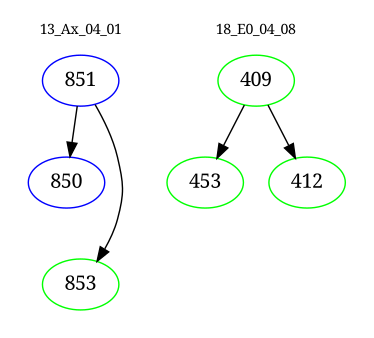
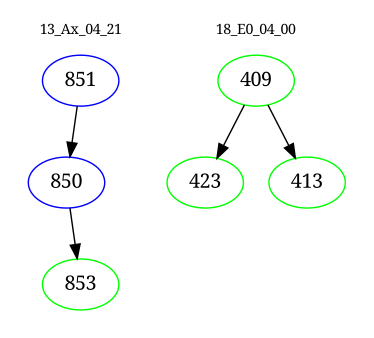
cluster "13_Ax_04_01": label "13_Ax_04_01" -> "13_Ax_04_21"
cluster "18_E0_04_08": label "18_E0_04_08" -> "18_E0_04_00"
edge "851" -> "853": now "850" -> "853"
node "453": label "453" -> "423"
node "412": label "412" -> "413"
